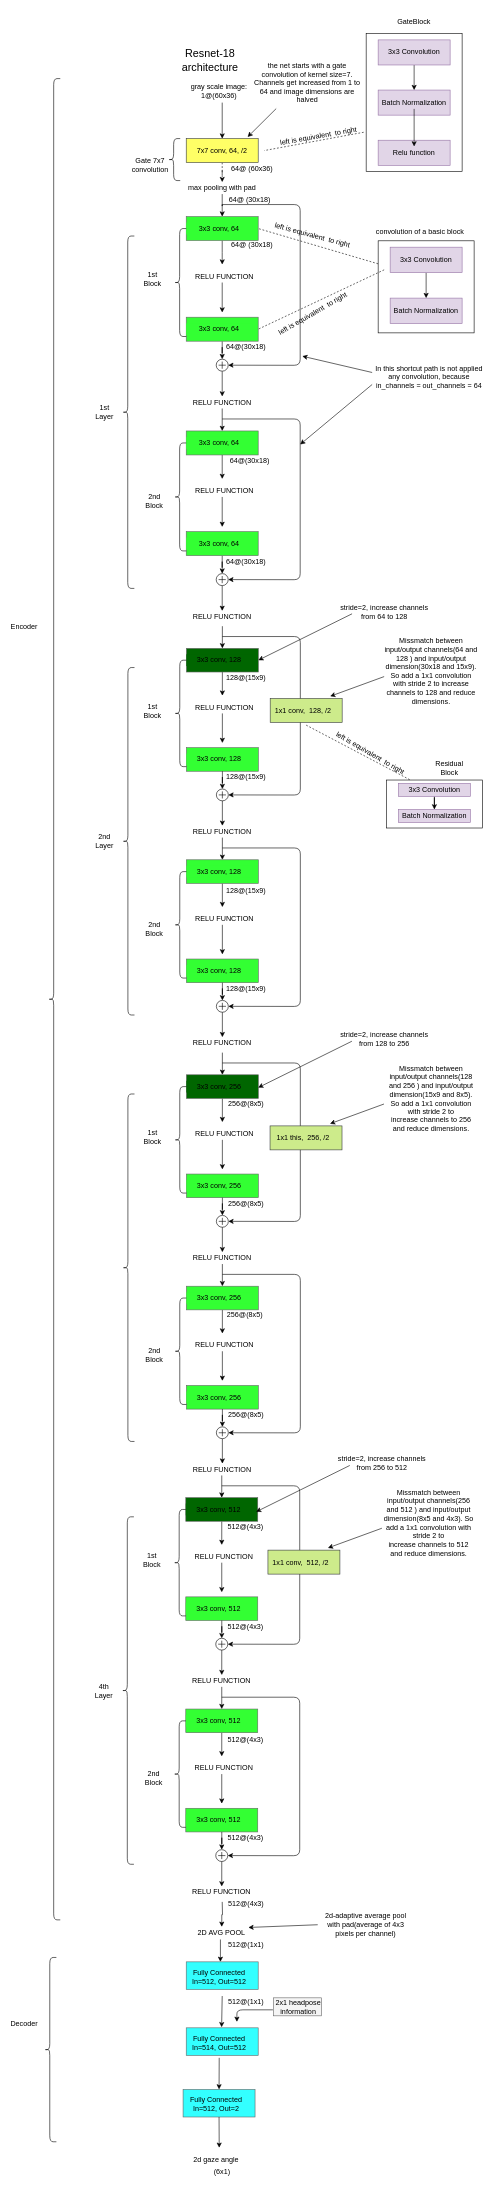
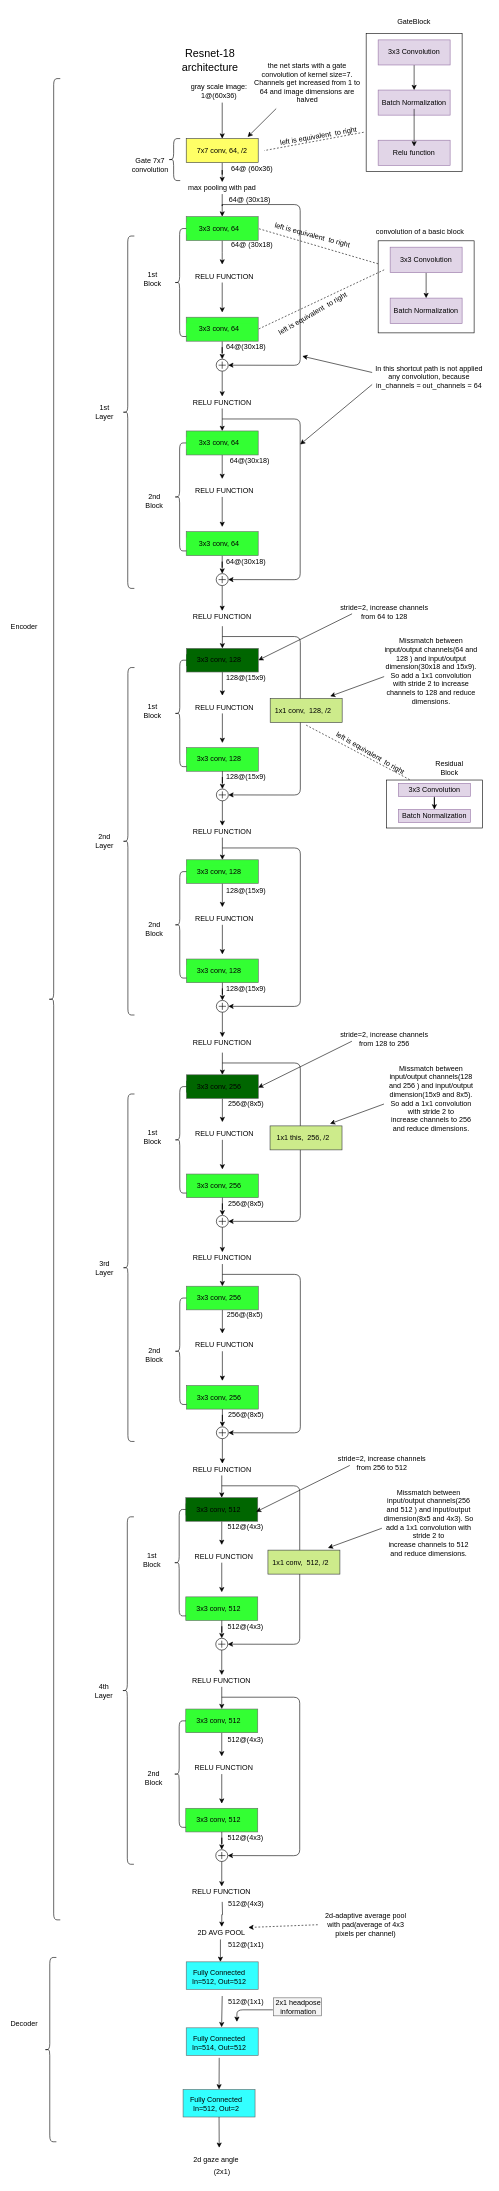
edge "7x7 conv, 64, /2" -> "max pooling with pad": style dashed -> solid
node "3rd Layer": added
edge "2d-adaptive average pool with pad(average of 4x3 pixels per channel)" -> "2D AVG POOL": style solid -> dashed
node "(6x1)": label "(6x1)" -> "(2x1)"
